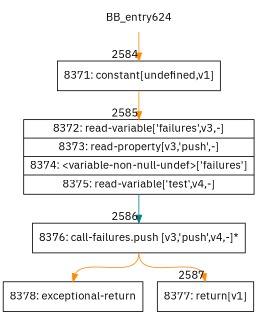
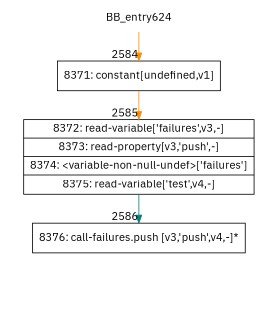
node "8378: exceptional-return": removed
node "8377: return[v1]": removed
